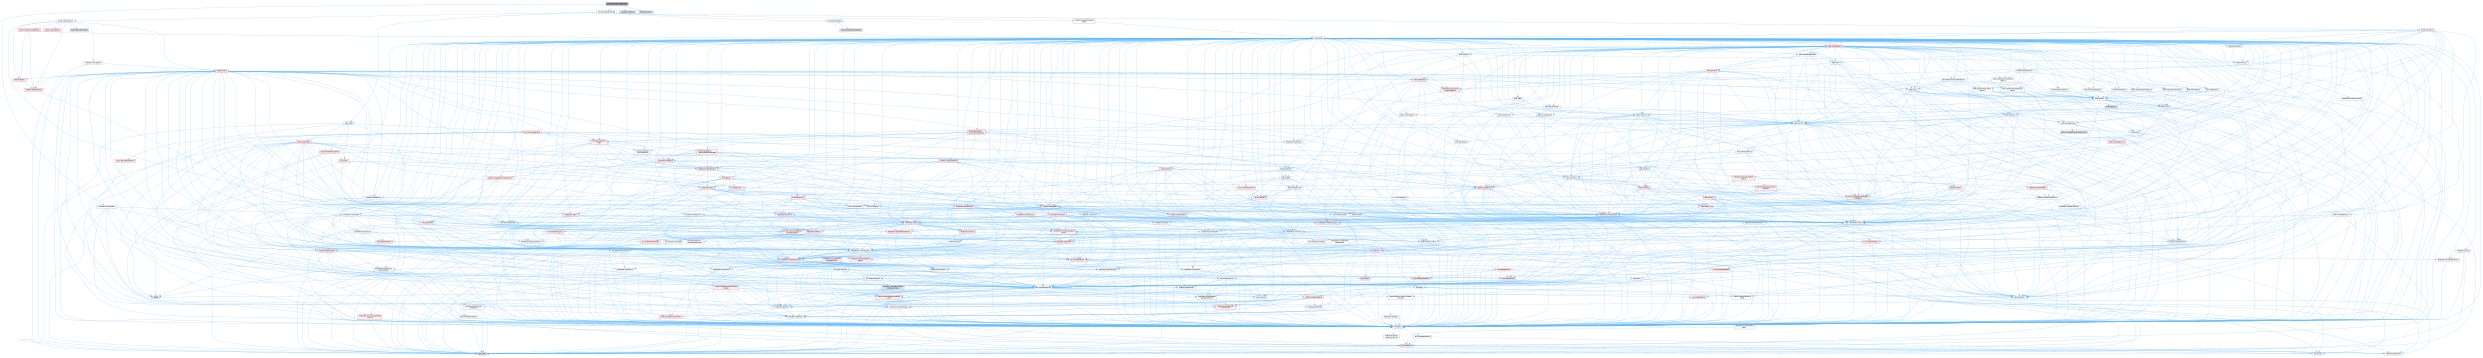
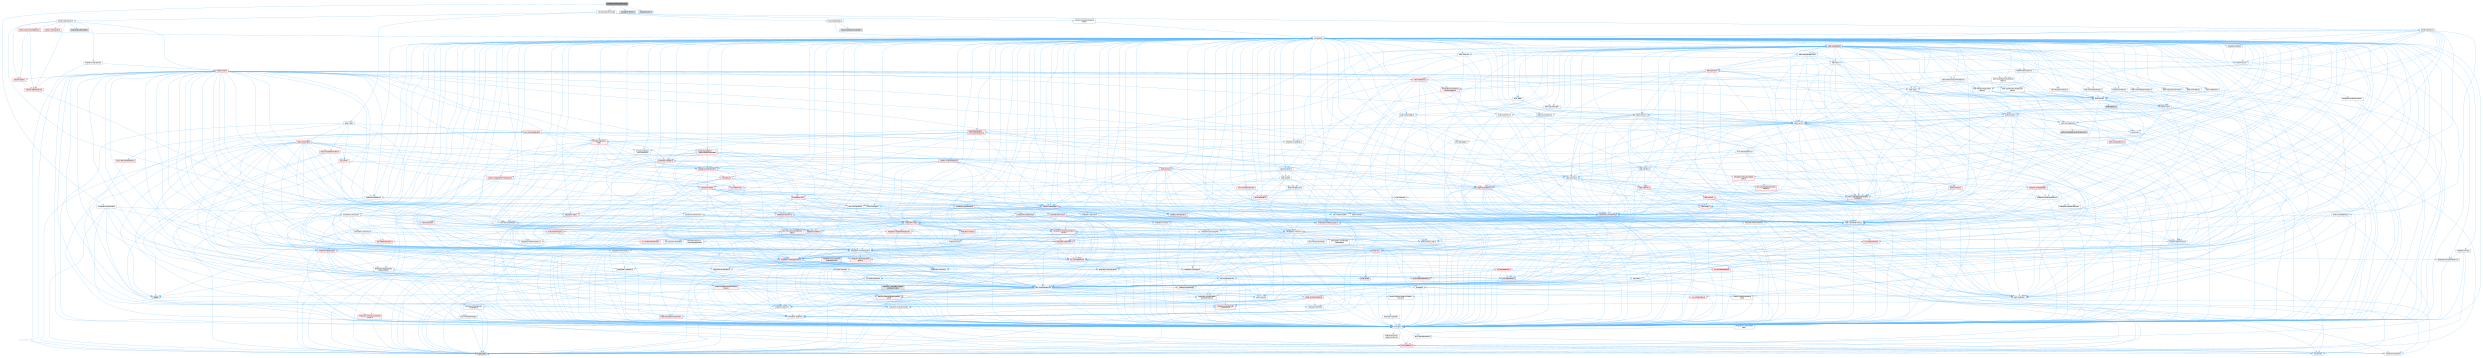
node "Misc/IntrusiveUnsetOptional TranslationMatrix.h": label "Misc/IntrusiveUnsetOptional TranslationMatrix.h" -> "Misc/IntrusiveUnsetOptional State.h"
